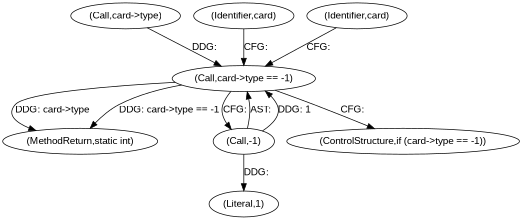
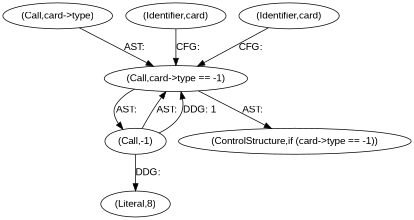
edge "(Call,card->type)" -> "(Call,card->type == -1)": label "DDG: " -> "AST: "
edge "(Call,card->type == -1)" -> "(Call,-1)": label "CFG: " -> "AST: "
edge "(Call,card->type == -1)" -> "(ControlStructure,if (card->type == -1))": label "CFG: " -> "AST: "
node "(MethodReturn,static int)": removed
node "(Literal,1)": label "(Literal,1)" -> "(Literal,8)"
